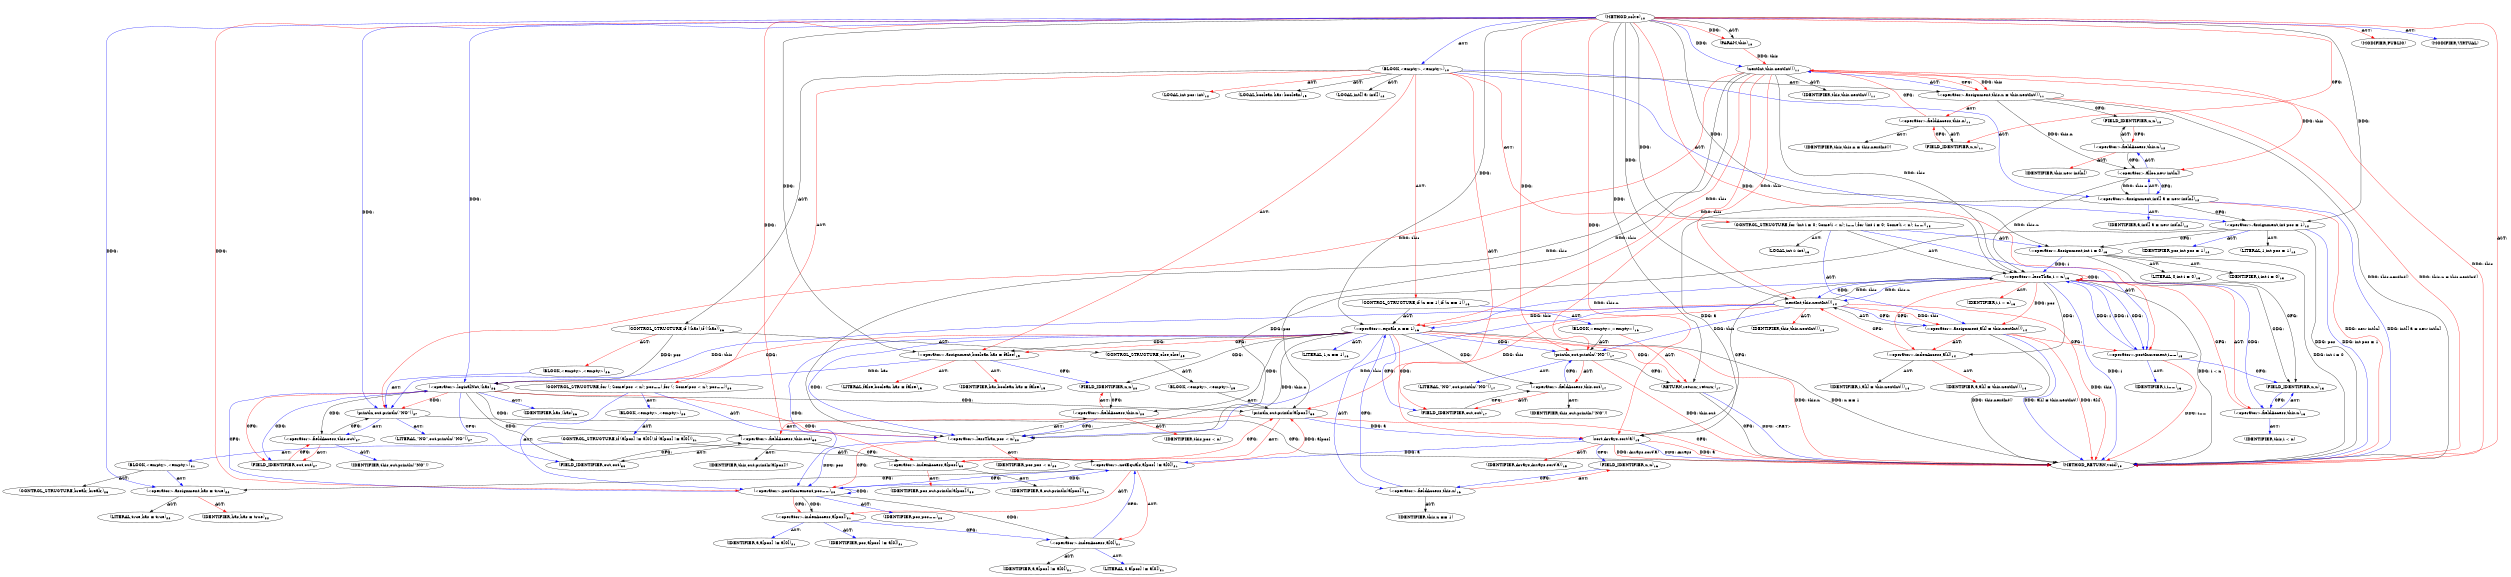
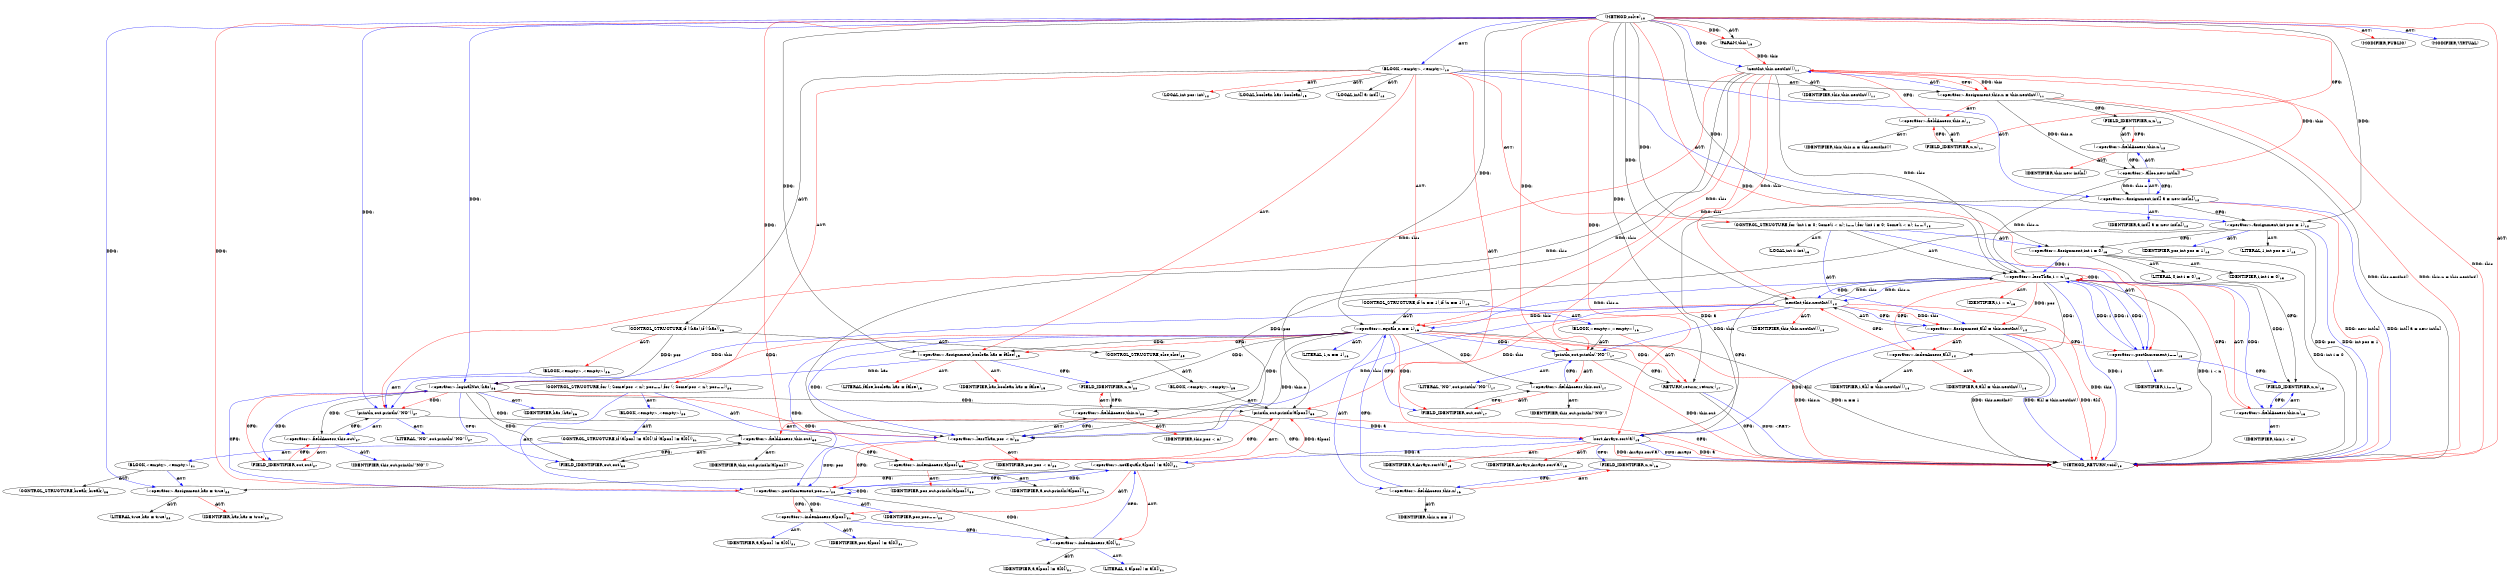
edge "(<operator>.assignment,a[i] = this.nextInt())" -> "(sort,Arrays.sort(a))": added, label "DDG: a[i]"
edge "(<operator>.postIncrement,i++)" -> "(METHOD_RETURN,void)": removed, label "DDG: i++"
edge "(CONTROL_STRUCTURE,if (a[pos] != a[0]),if (a[pos] != a[0]))" -> "(<operator>.notEquals,a[pos] != a[0])": removed, label "AST:"
node "(IDENTIFIER,a,Arrays.sort(a))": added
